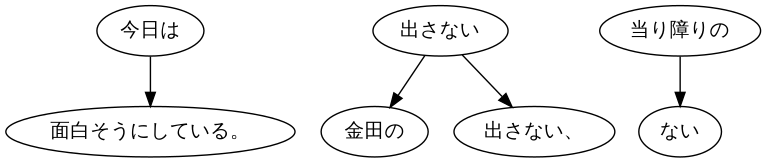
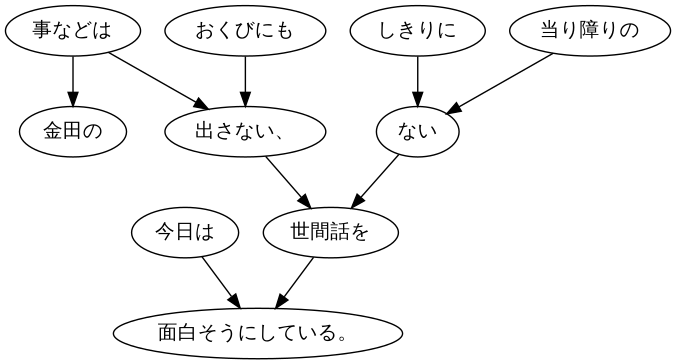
node "おくびにも": added
node "しきりに": added
node "出さない": label "出さない" -> "事などは"
node "世間話を": added
